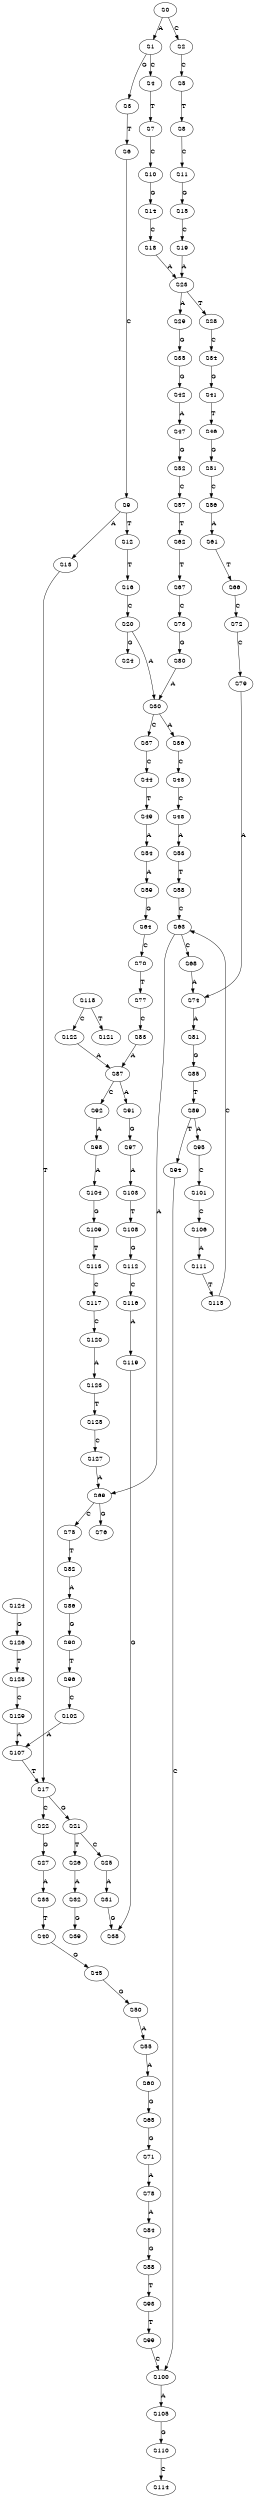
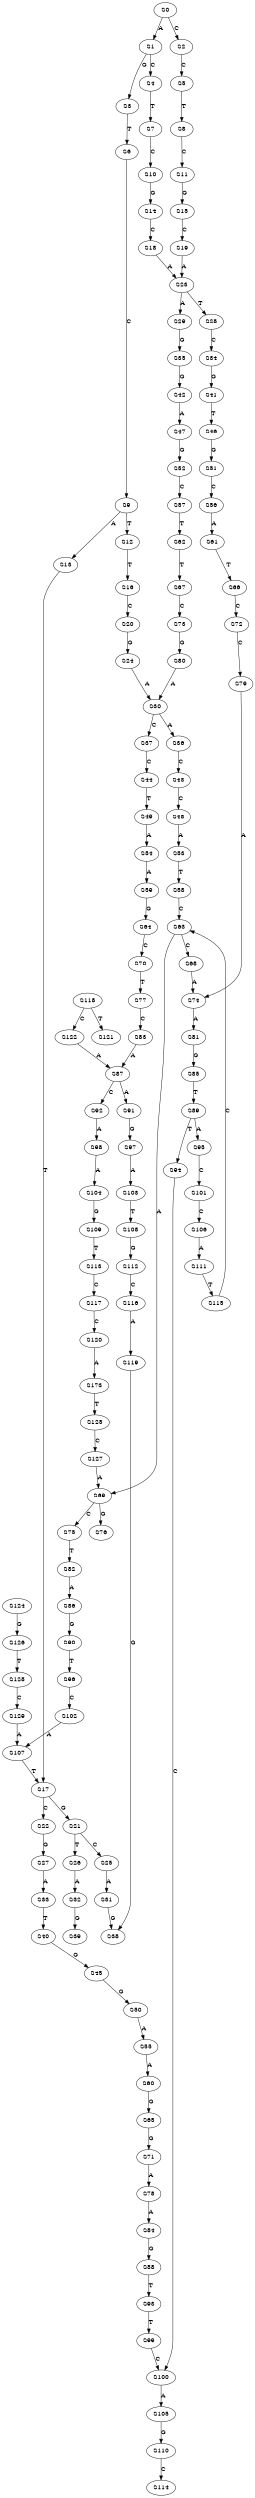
edge "S20" -> "S30": now "S24" -> "S30"
node "S123": label "S123" -> "S173"
